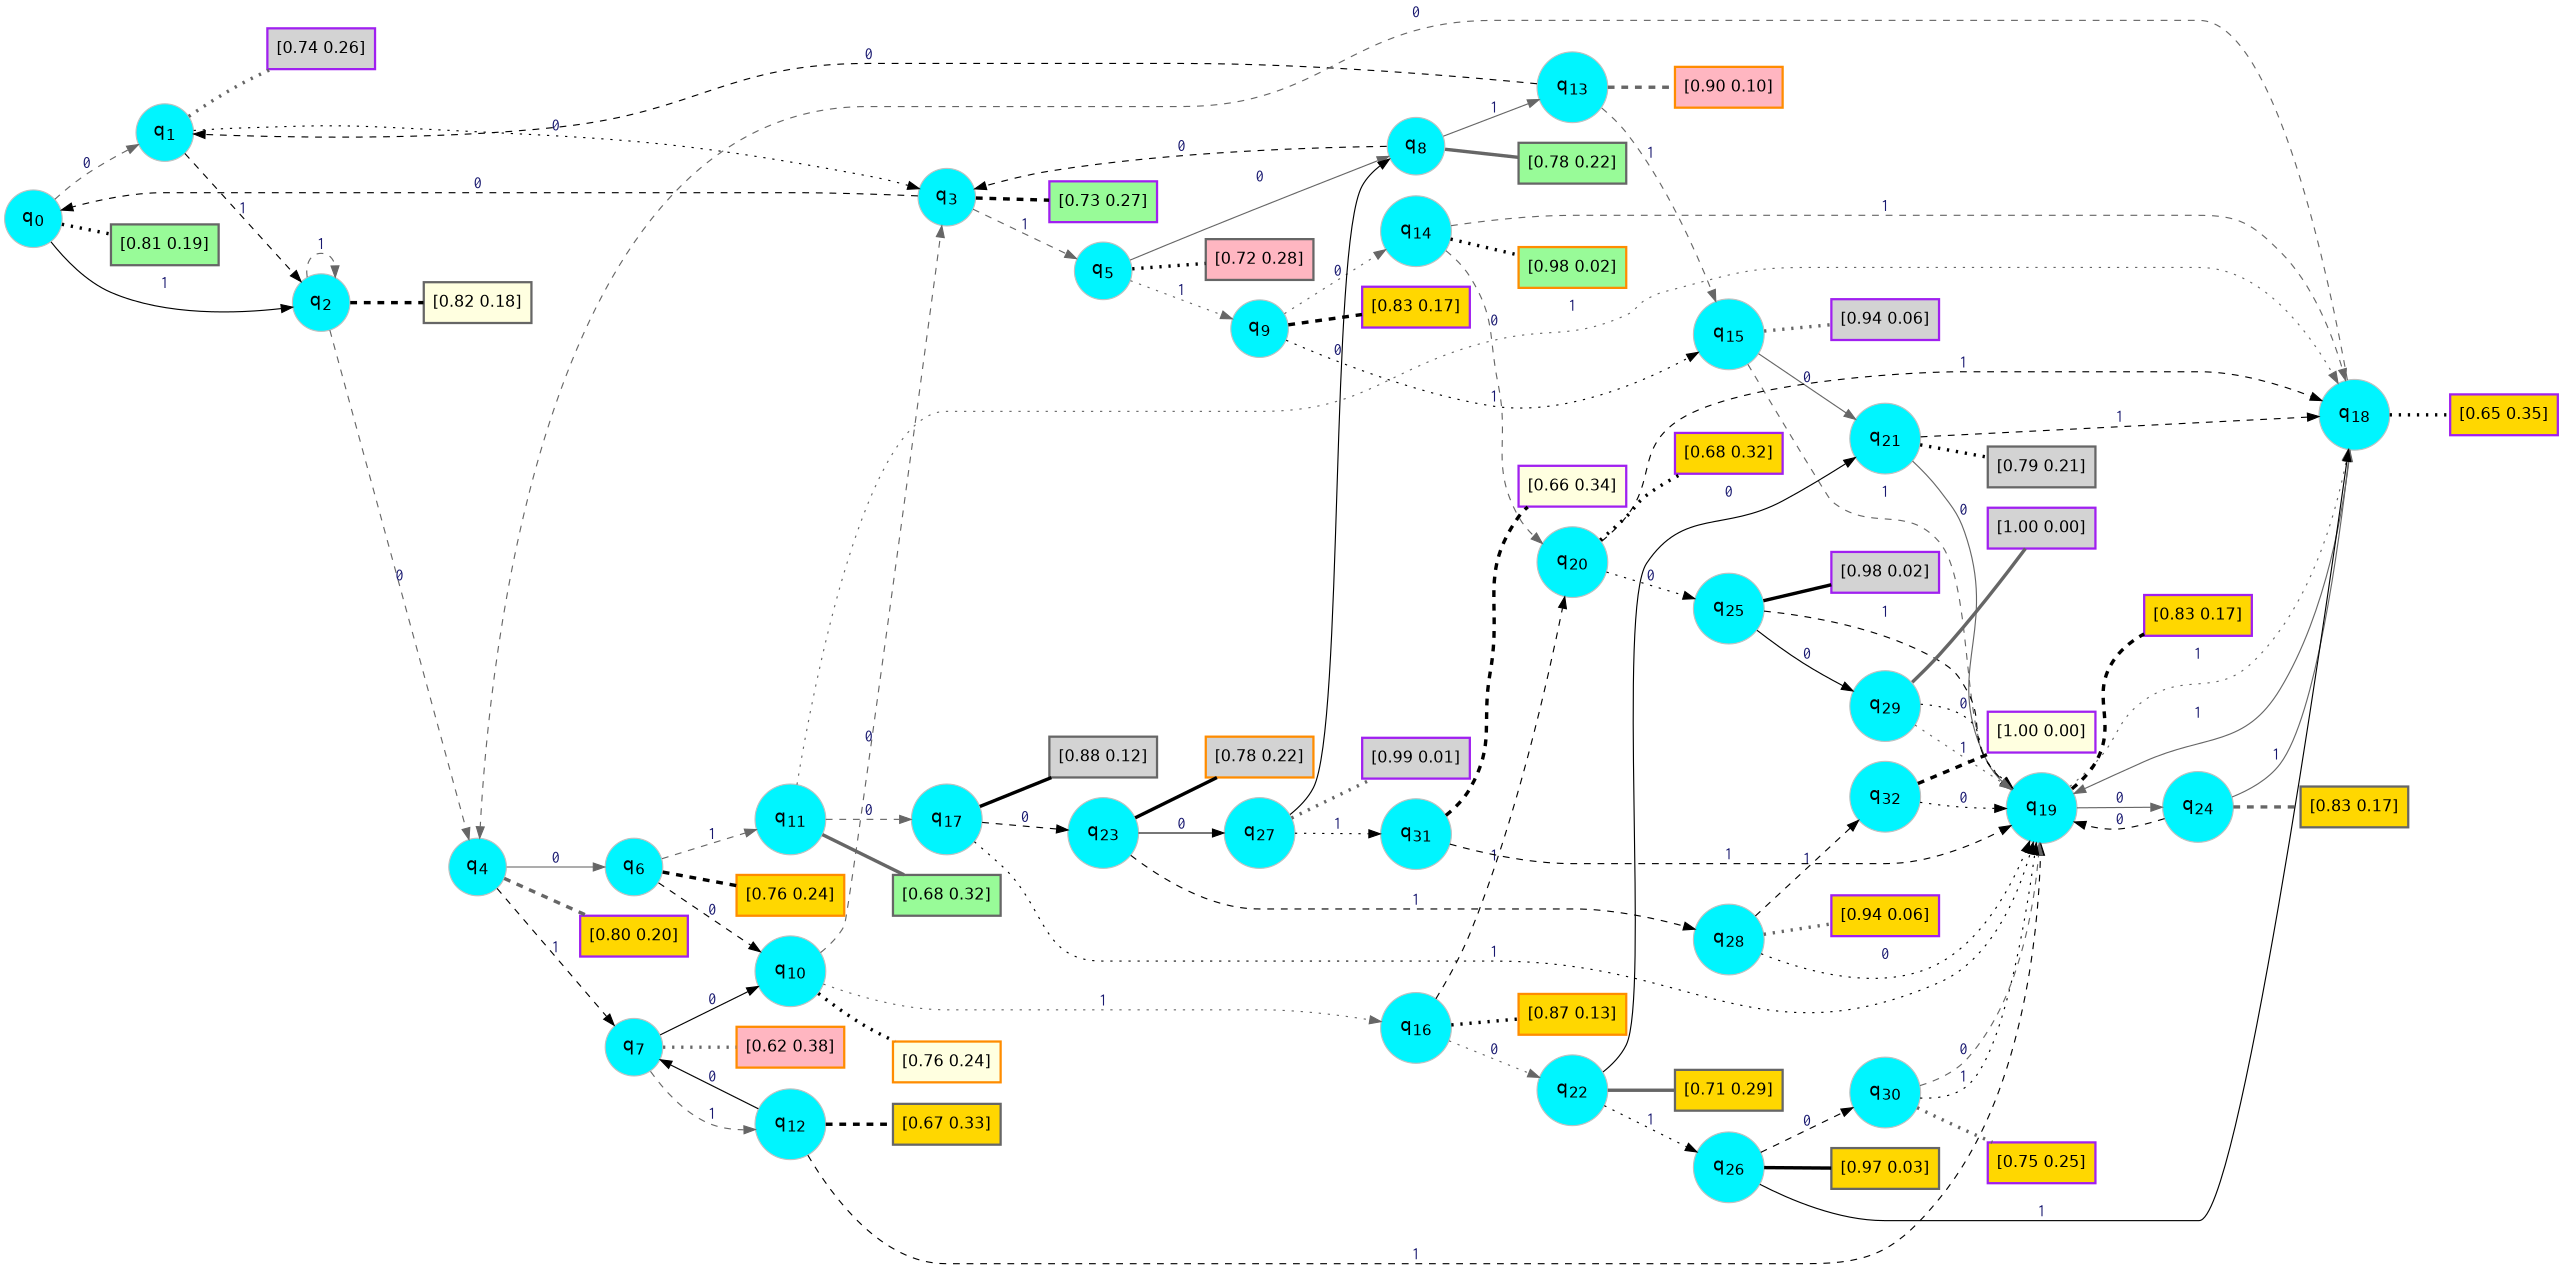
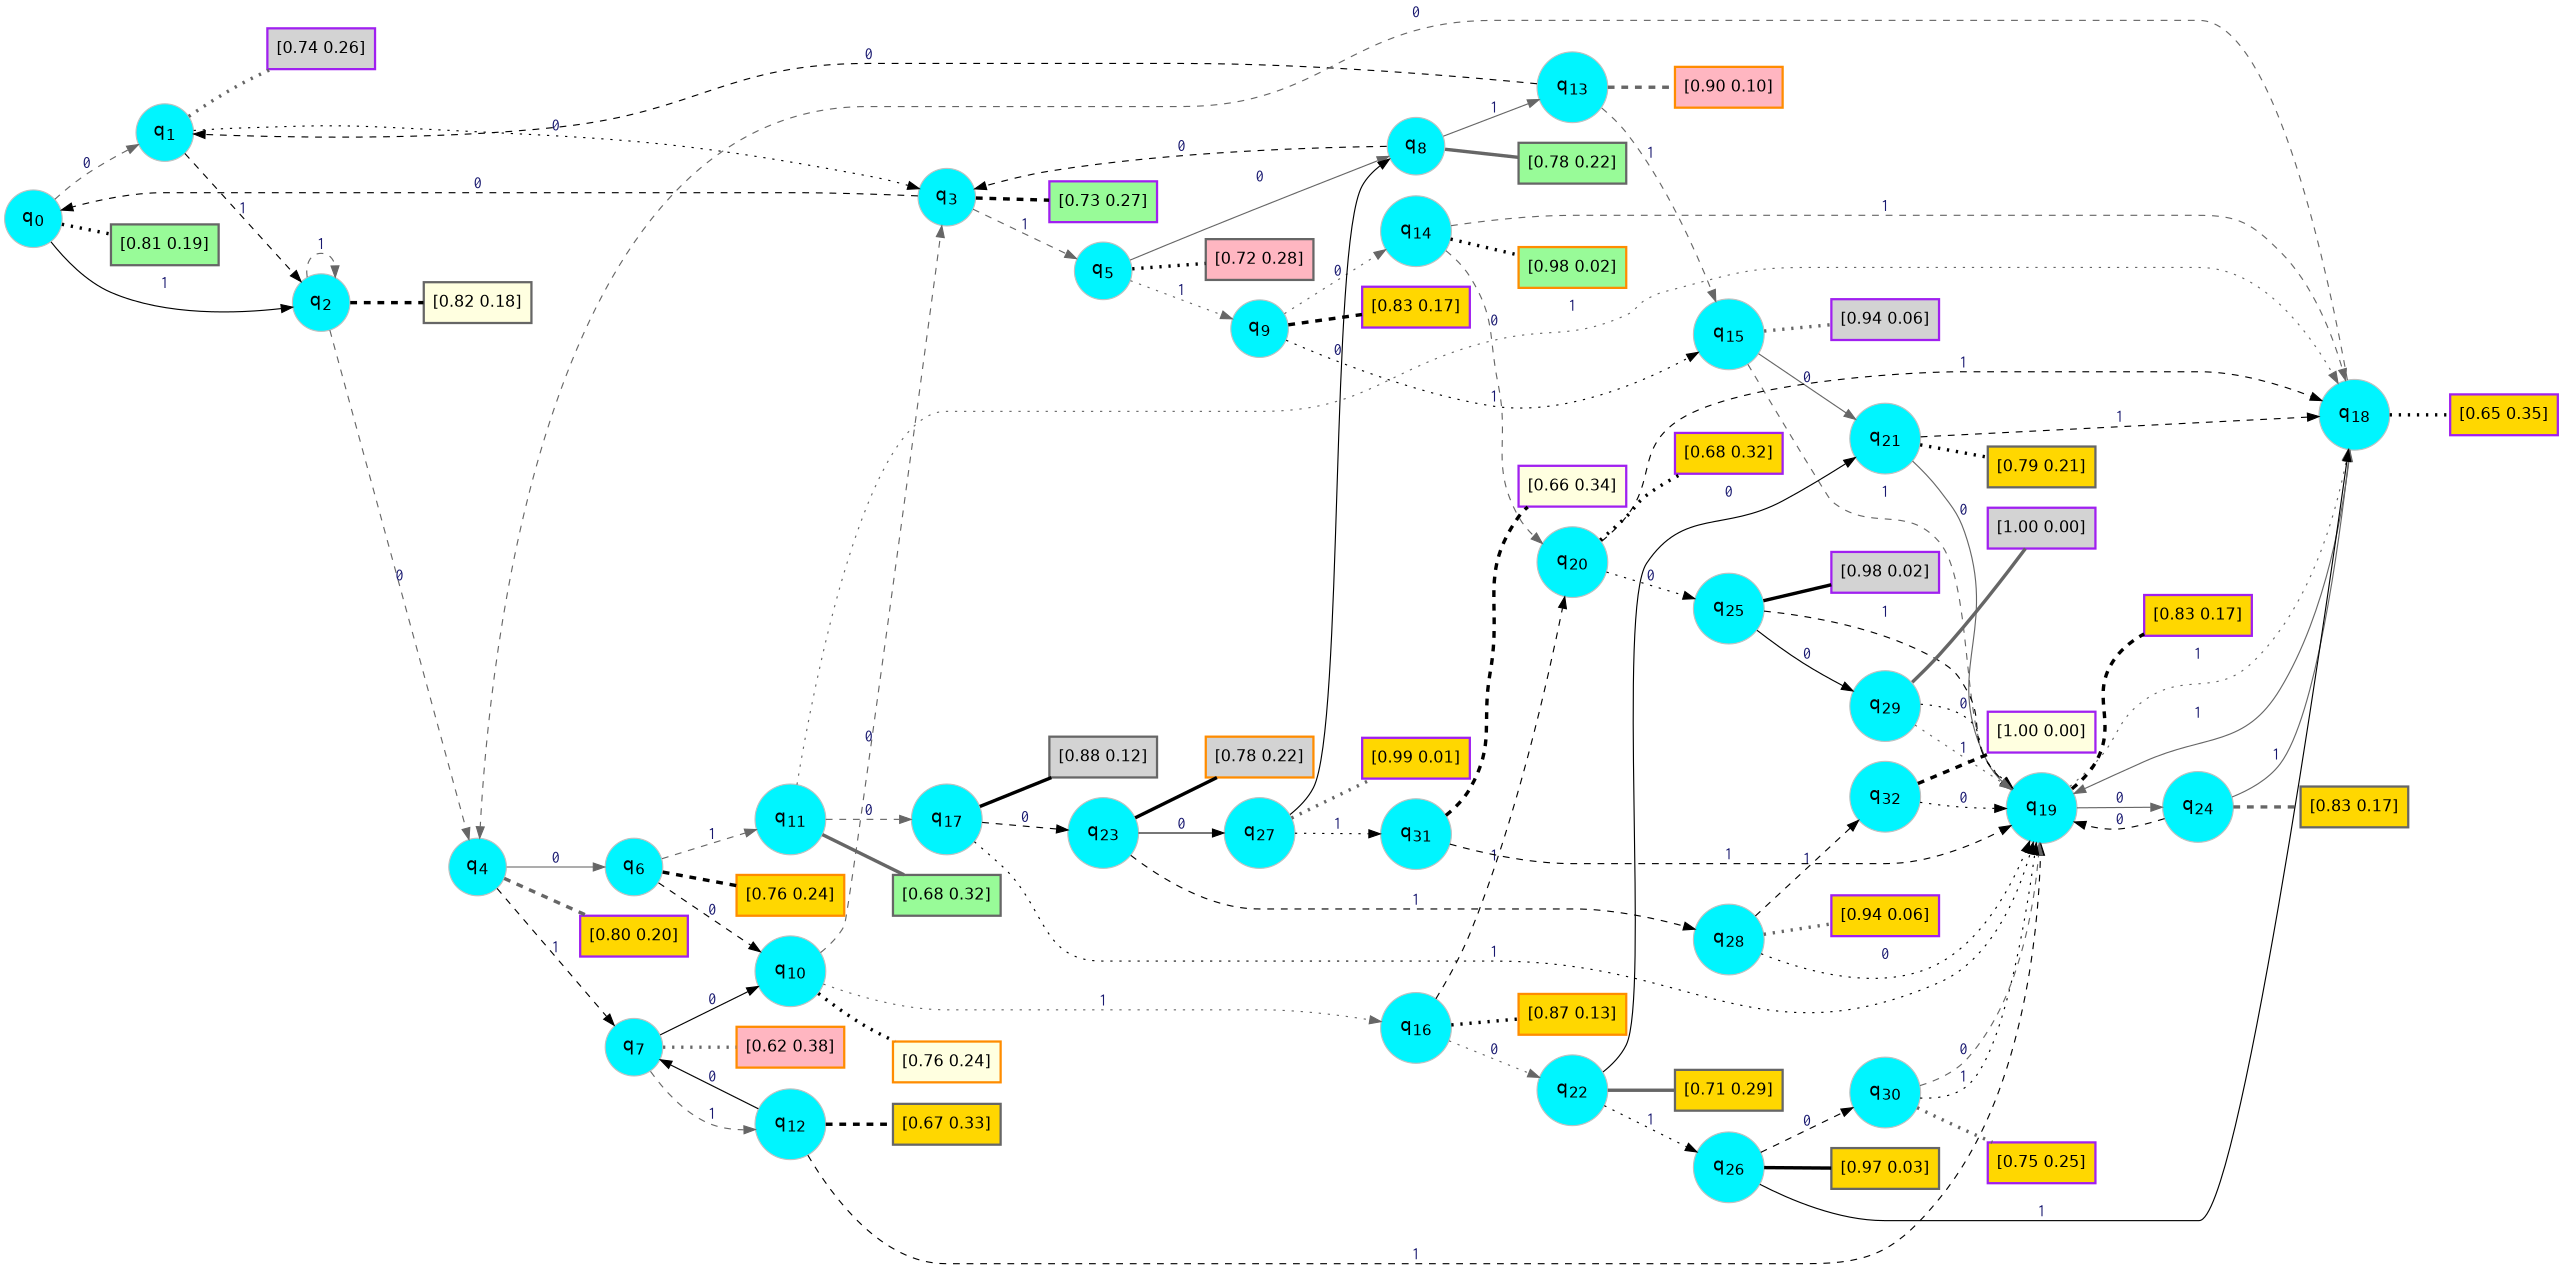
node "[0.79 0.21]": fillcolor lightgrey -> gold
node "[0.99 0.01]": fillcolor lightgrey -> gold
